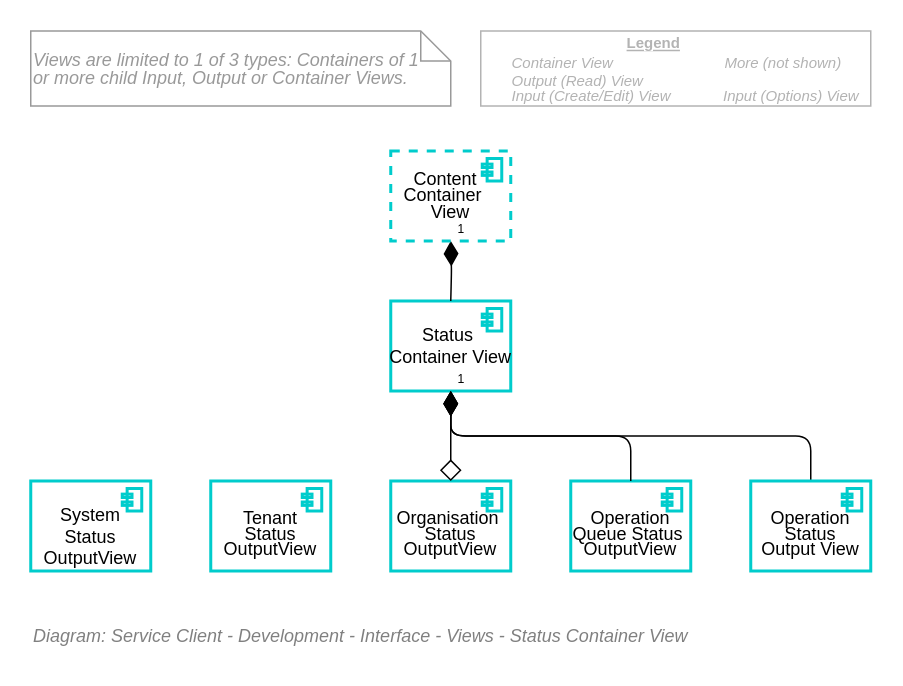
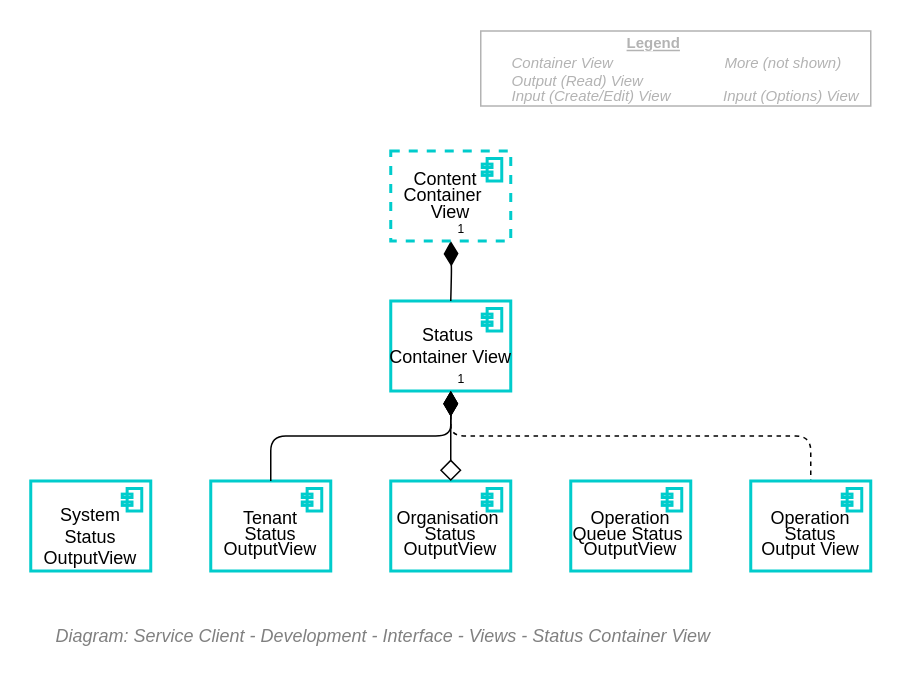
node "Views are limited to 1 of 3 types: Containers of 1 or more child Input, Output or Container Views.": removed
edge "Tenant StatusOutputView" -> "Status Container View": added, label "1"
edge "Operation StatusOutput View" -> "Status Container View": style solid -> dashed
edge "Operation Queue Status OutputView" -> "Status Container View": removed, label "1"
node "Diagram: Service Client - Development - Interface - Views - Status Container View": moved (451, 637) -> (473, 637)
